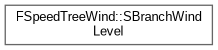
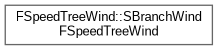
node "FSpeedTreeWind::SBranchWind Level": label "FSpeedTreeWind::SBranchWind Level" -> "FSpeedTreeWind::SBranchWind FSpeedTreeWind"
